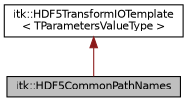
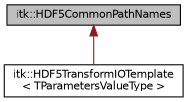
edge "itk::HDF5CommonPathNames" -> "itk::HDF5TransformIOTemplate < TParametersValueType >": reversed
